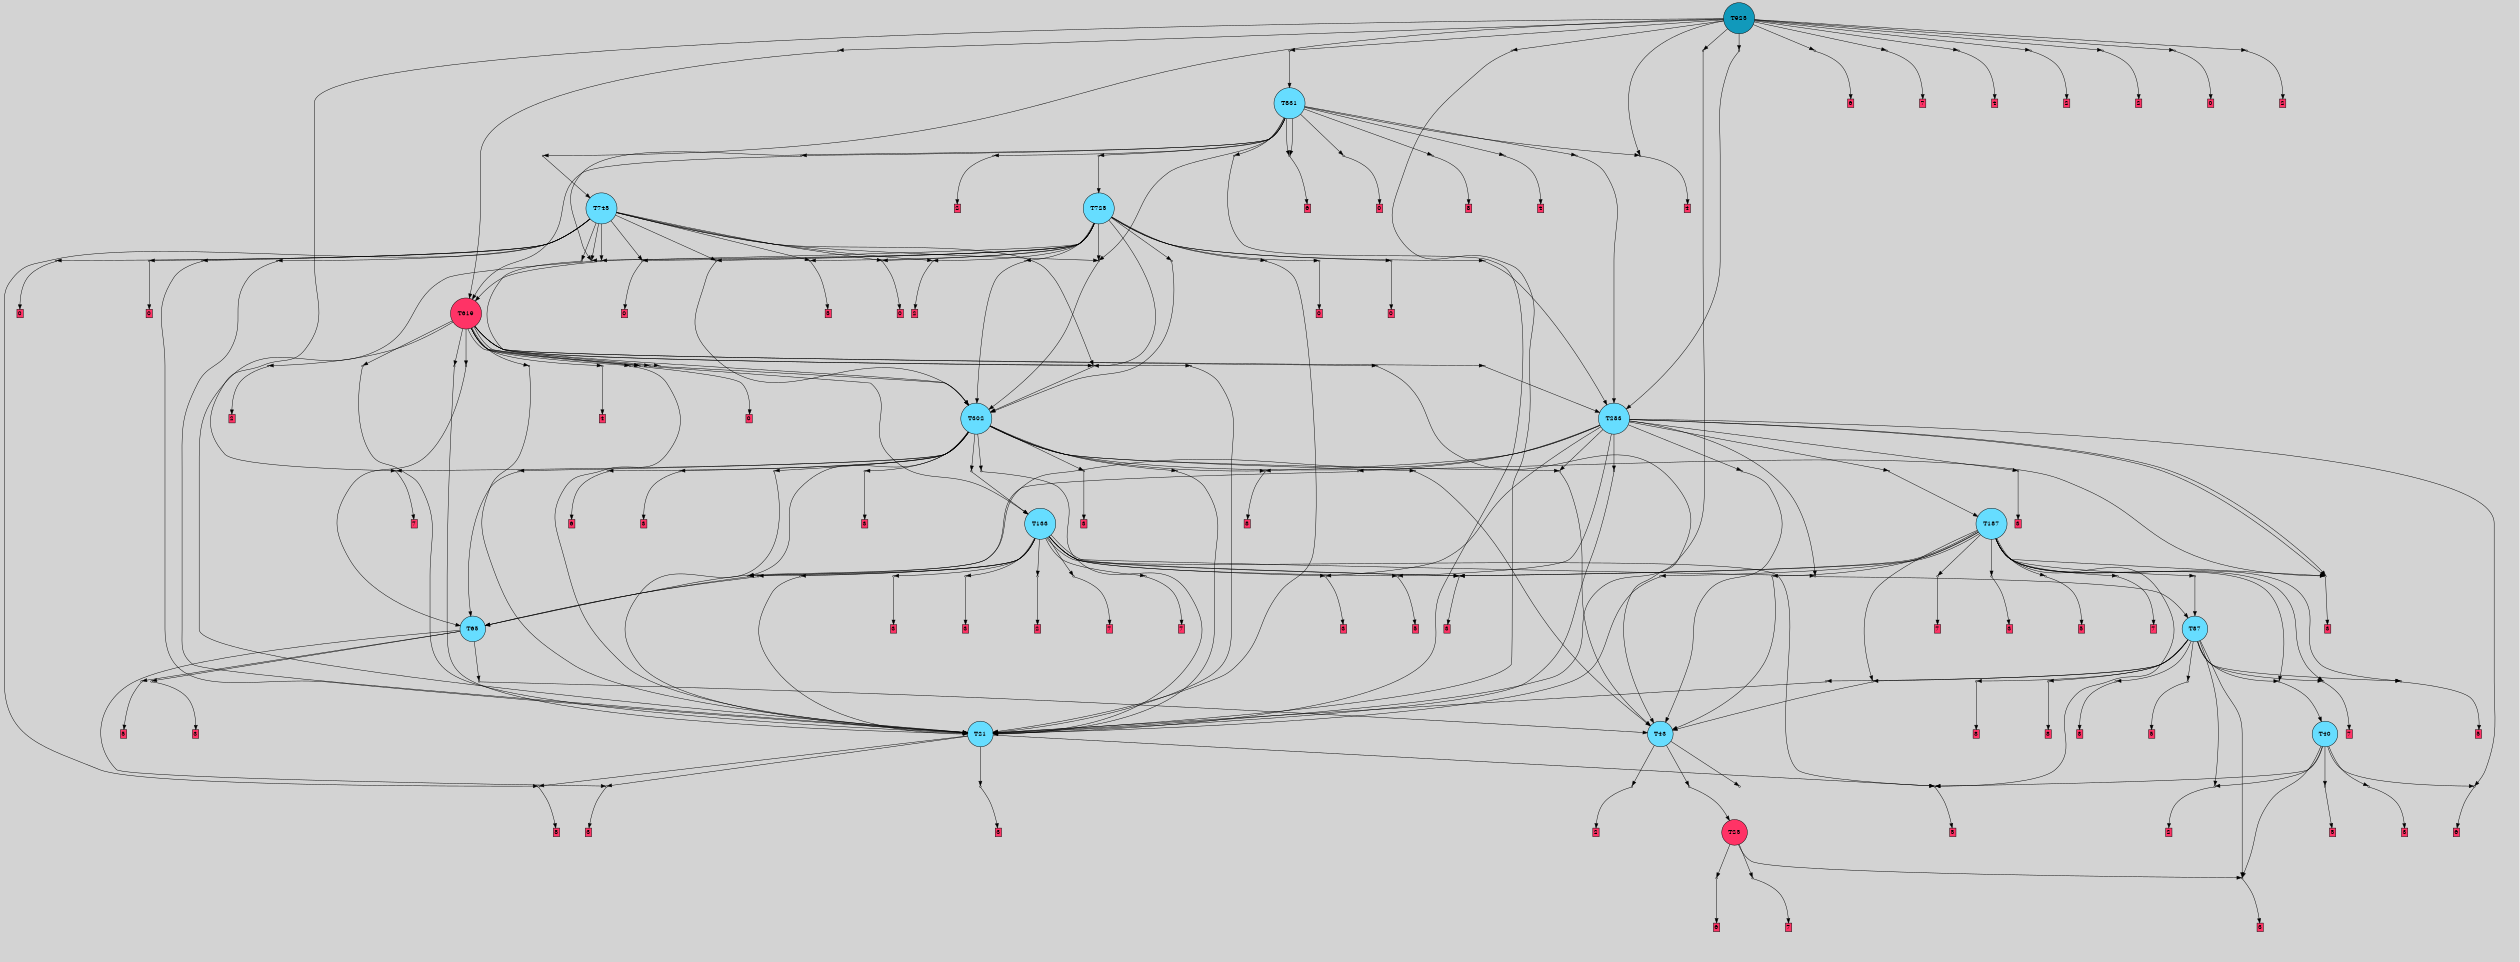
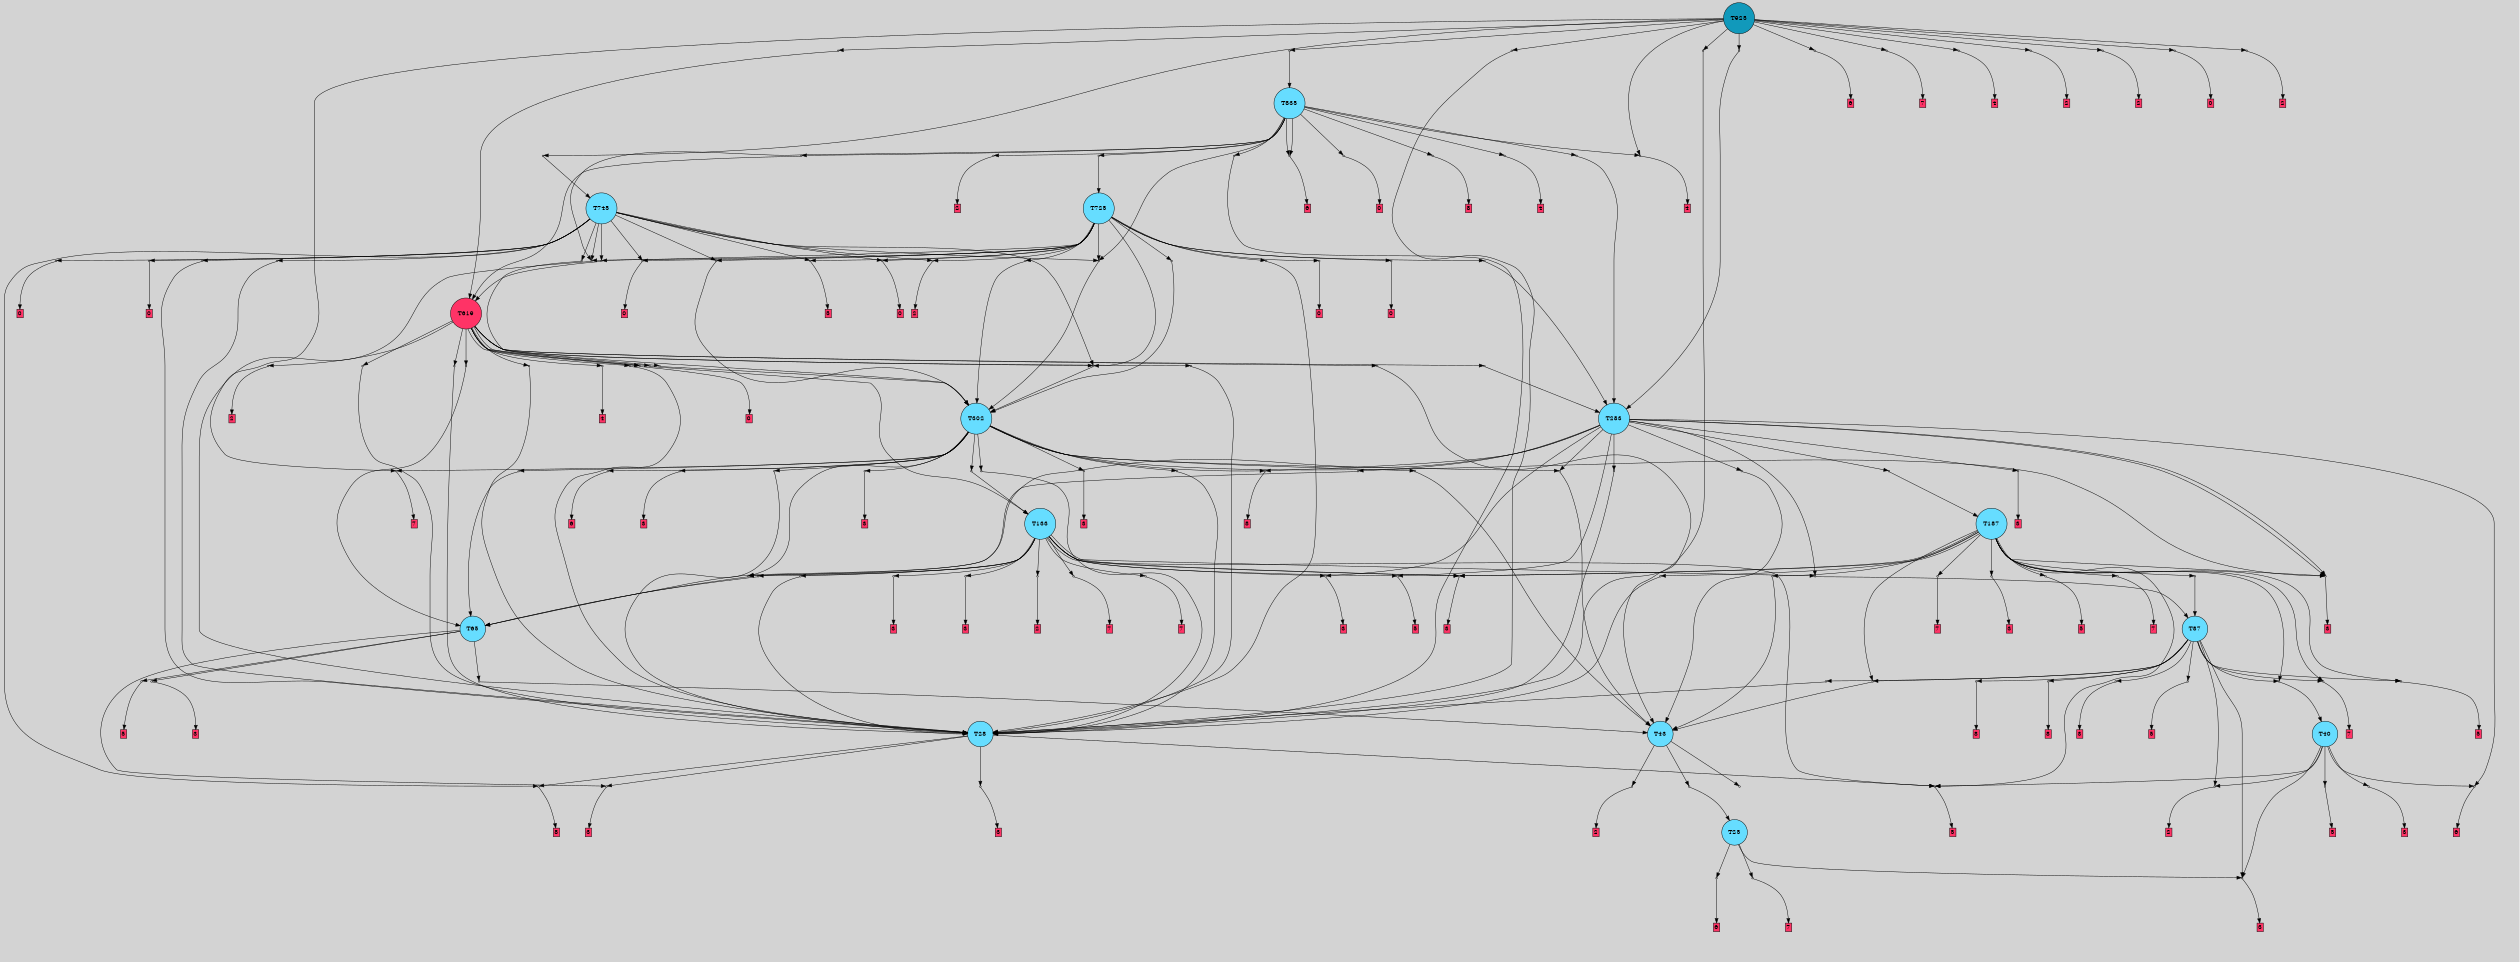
node "T831": label "T831" -> "T835"
node "T21": label "T21" -> "T28"
node "T25": fillcolor #ff3366 -> #66ddff
